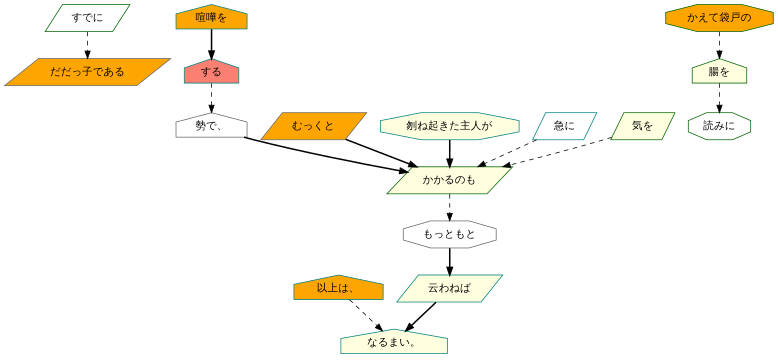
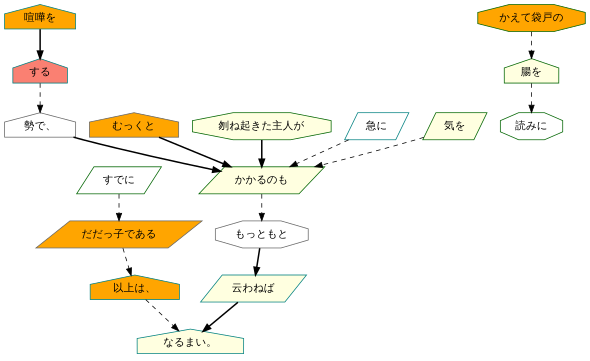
node "むっくと": shape parallelogram -> house
node "刎ね起きた主人が": color teal -> darkgreen
edge "だだっ子である" -> "以上は、": added
